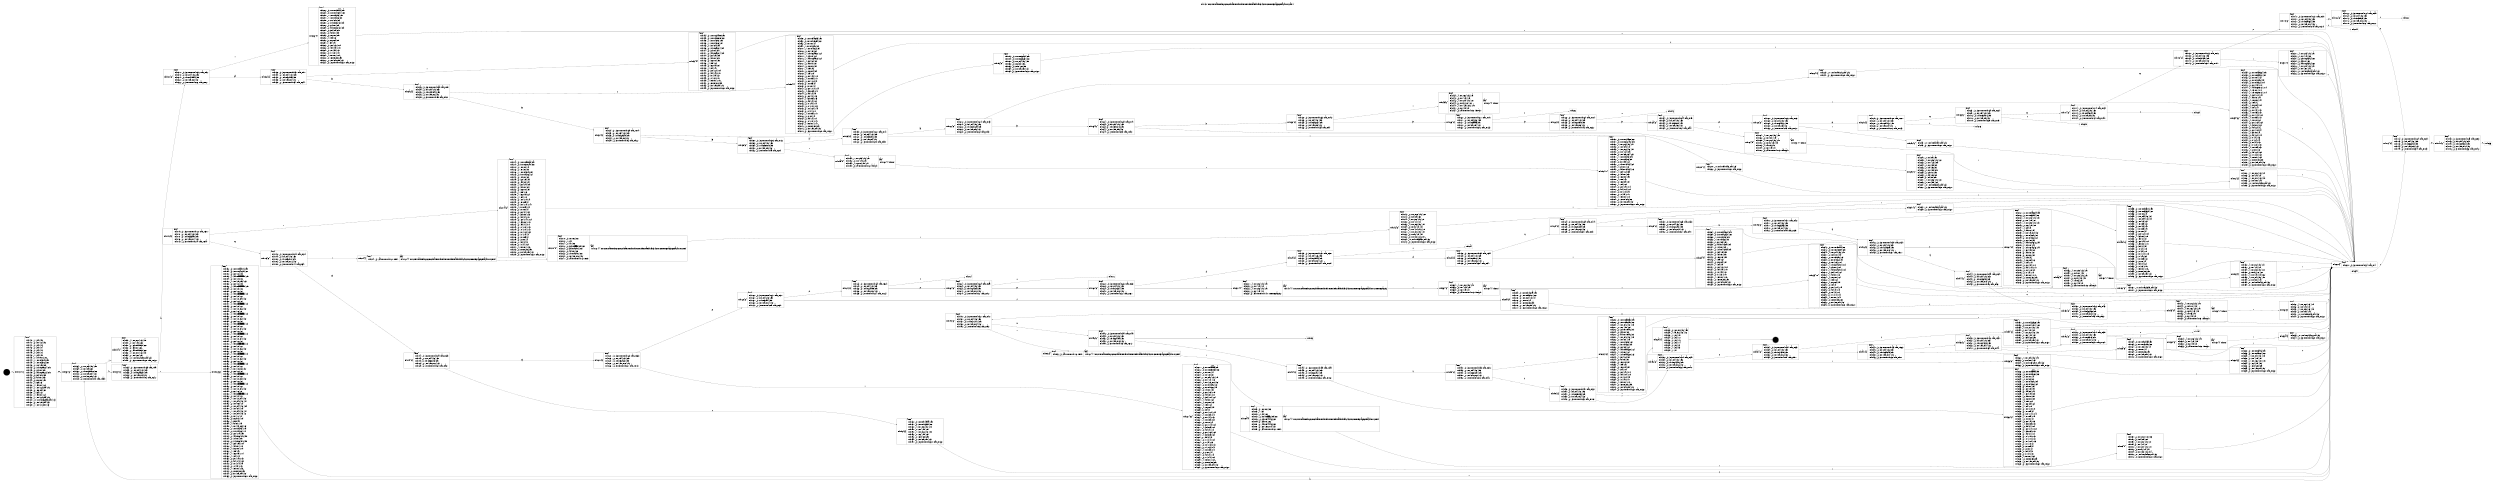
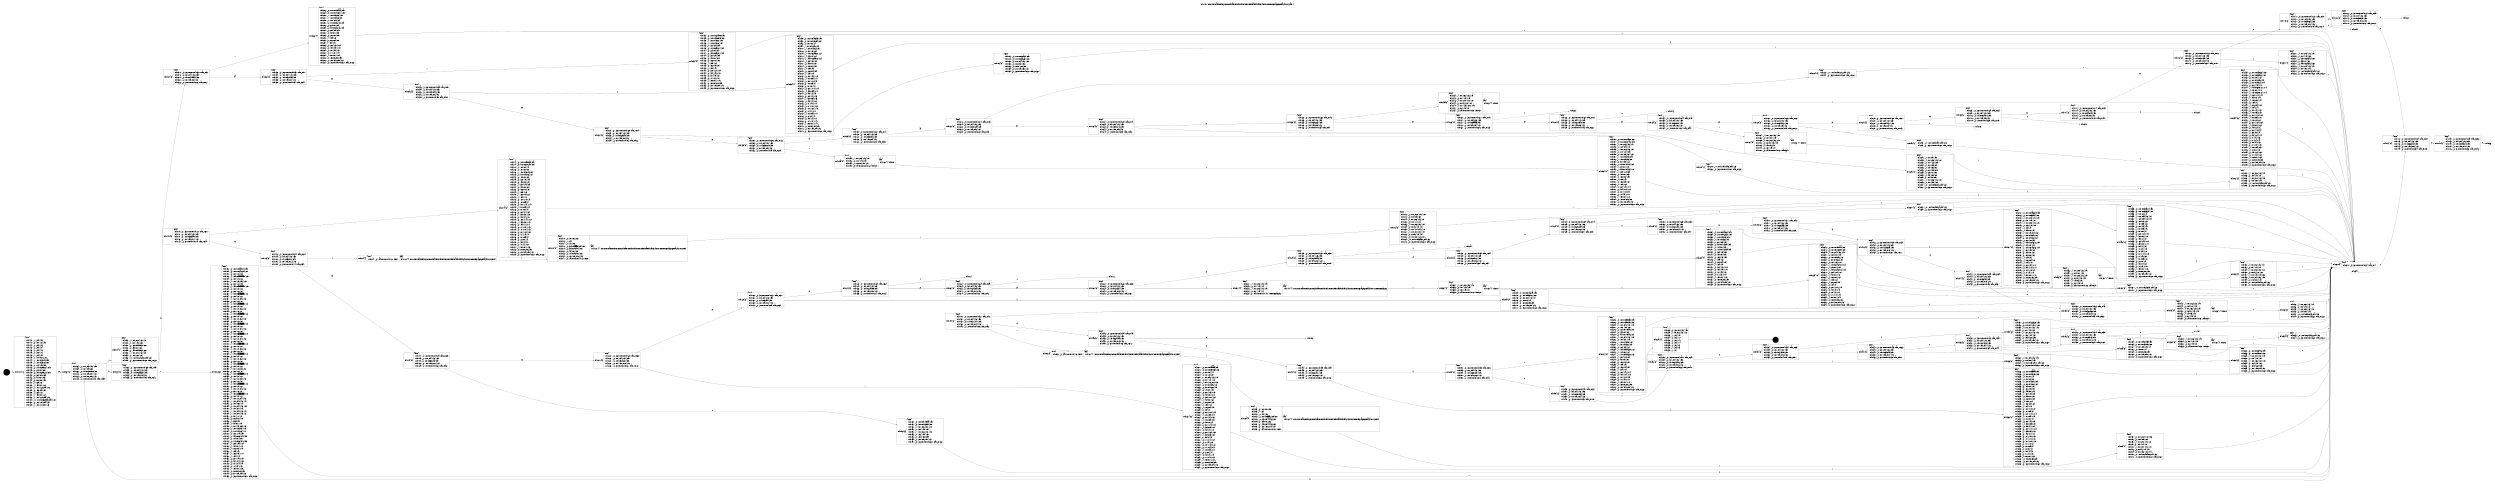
edge "0x401960 [28]" -> "0x40197c [28]": reversed
